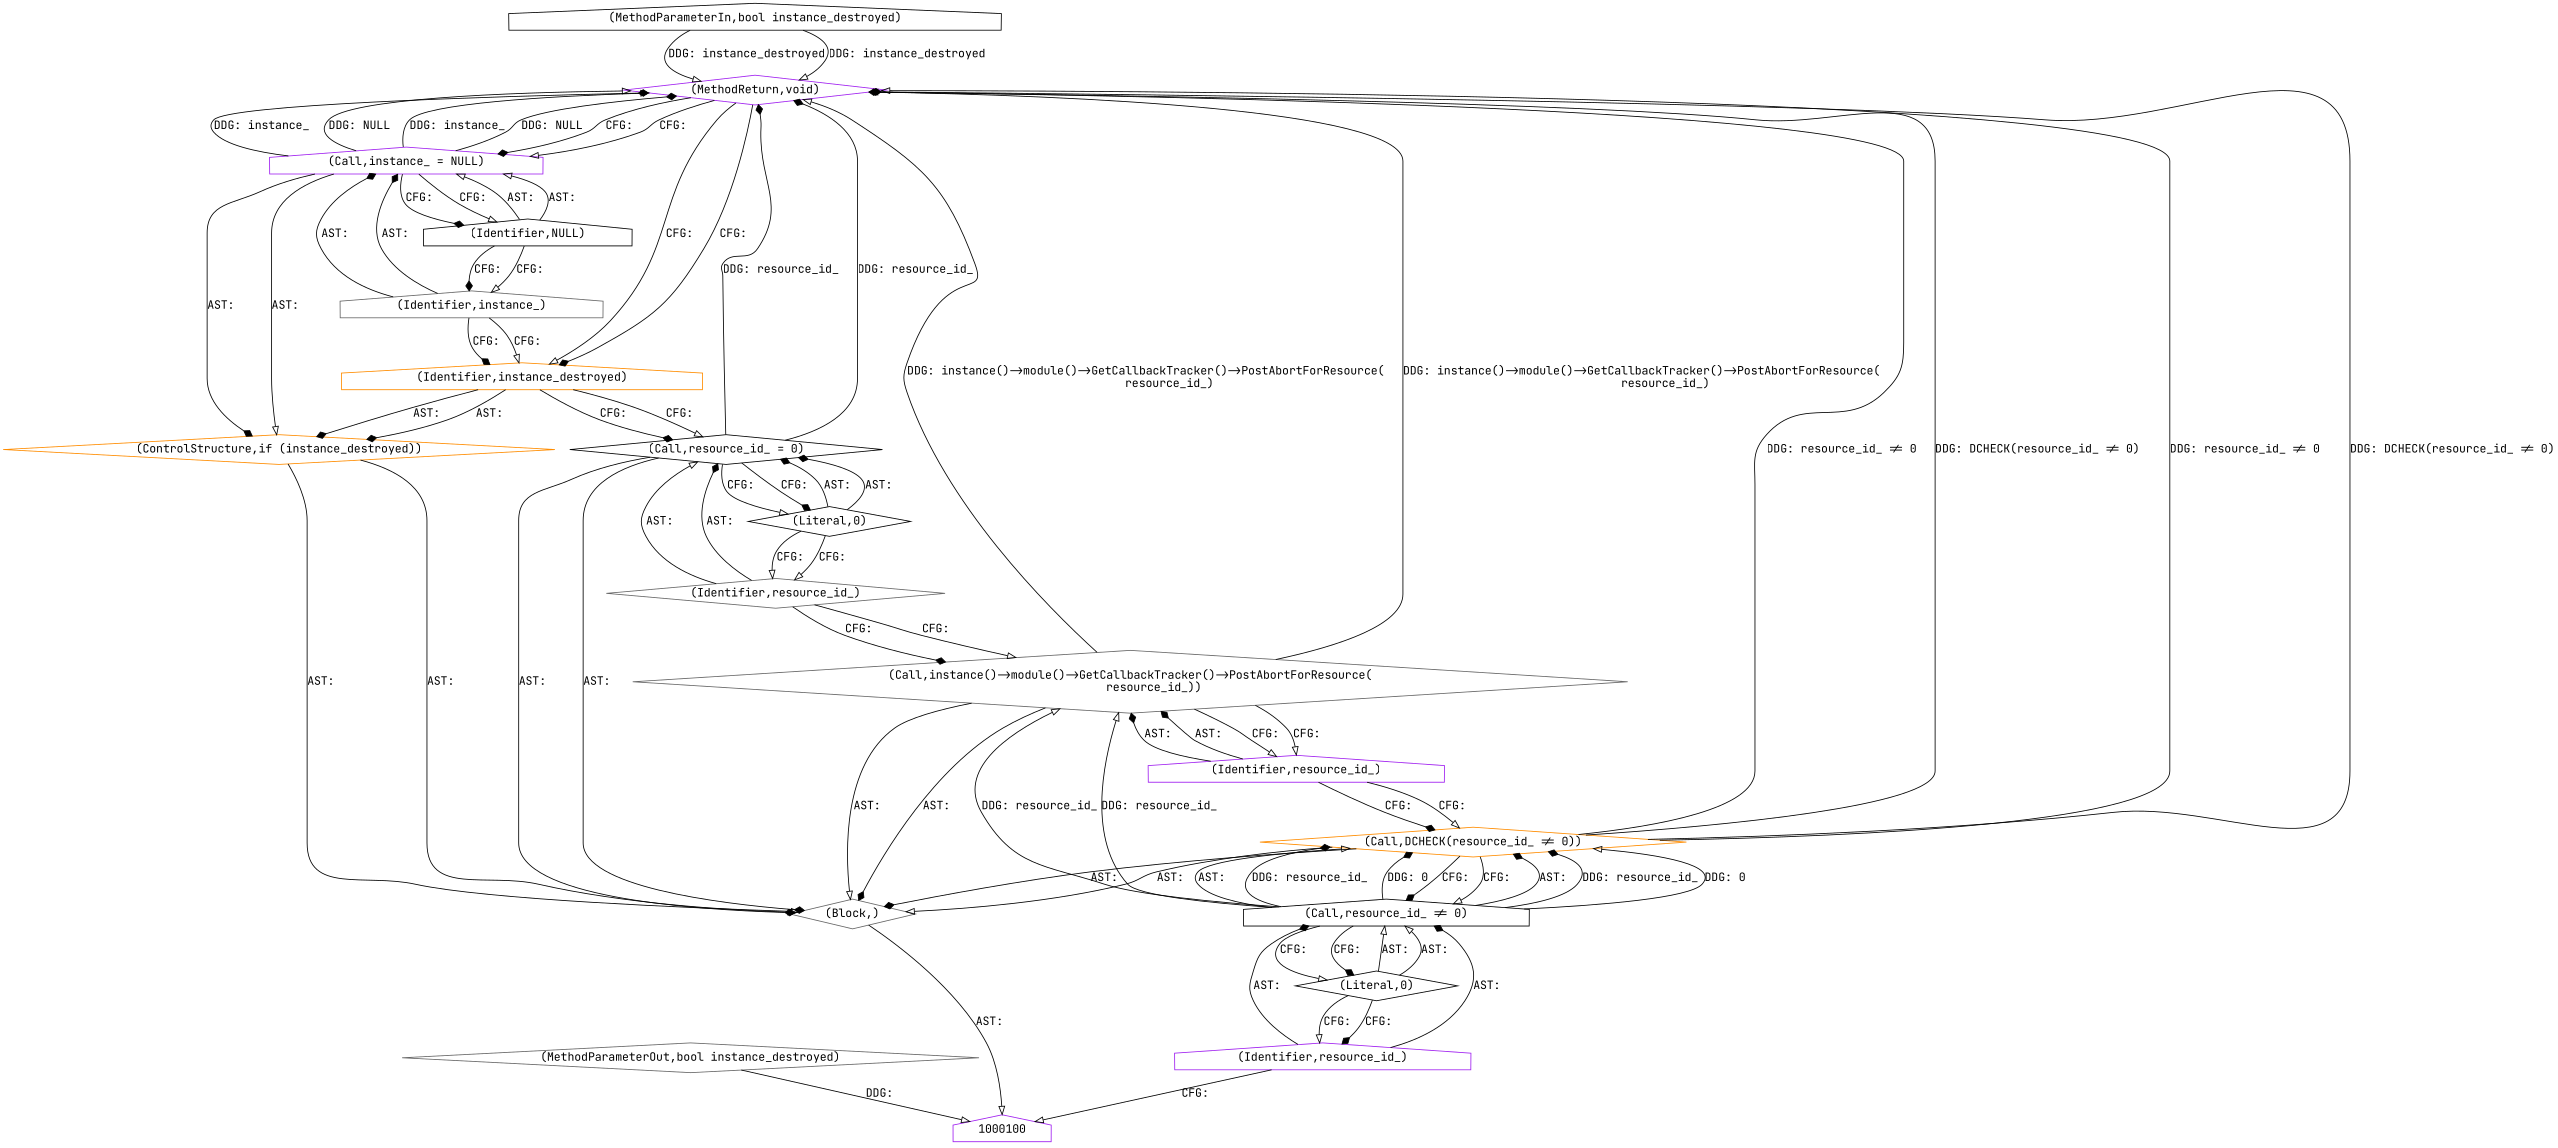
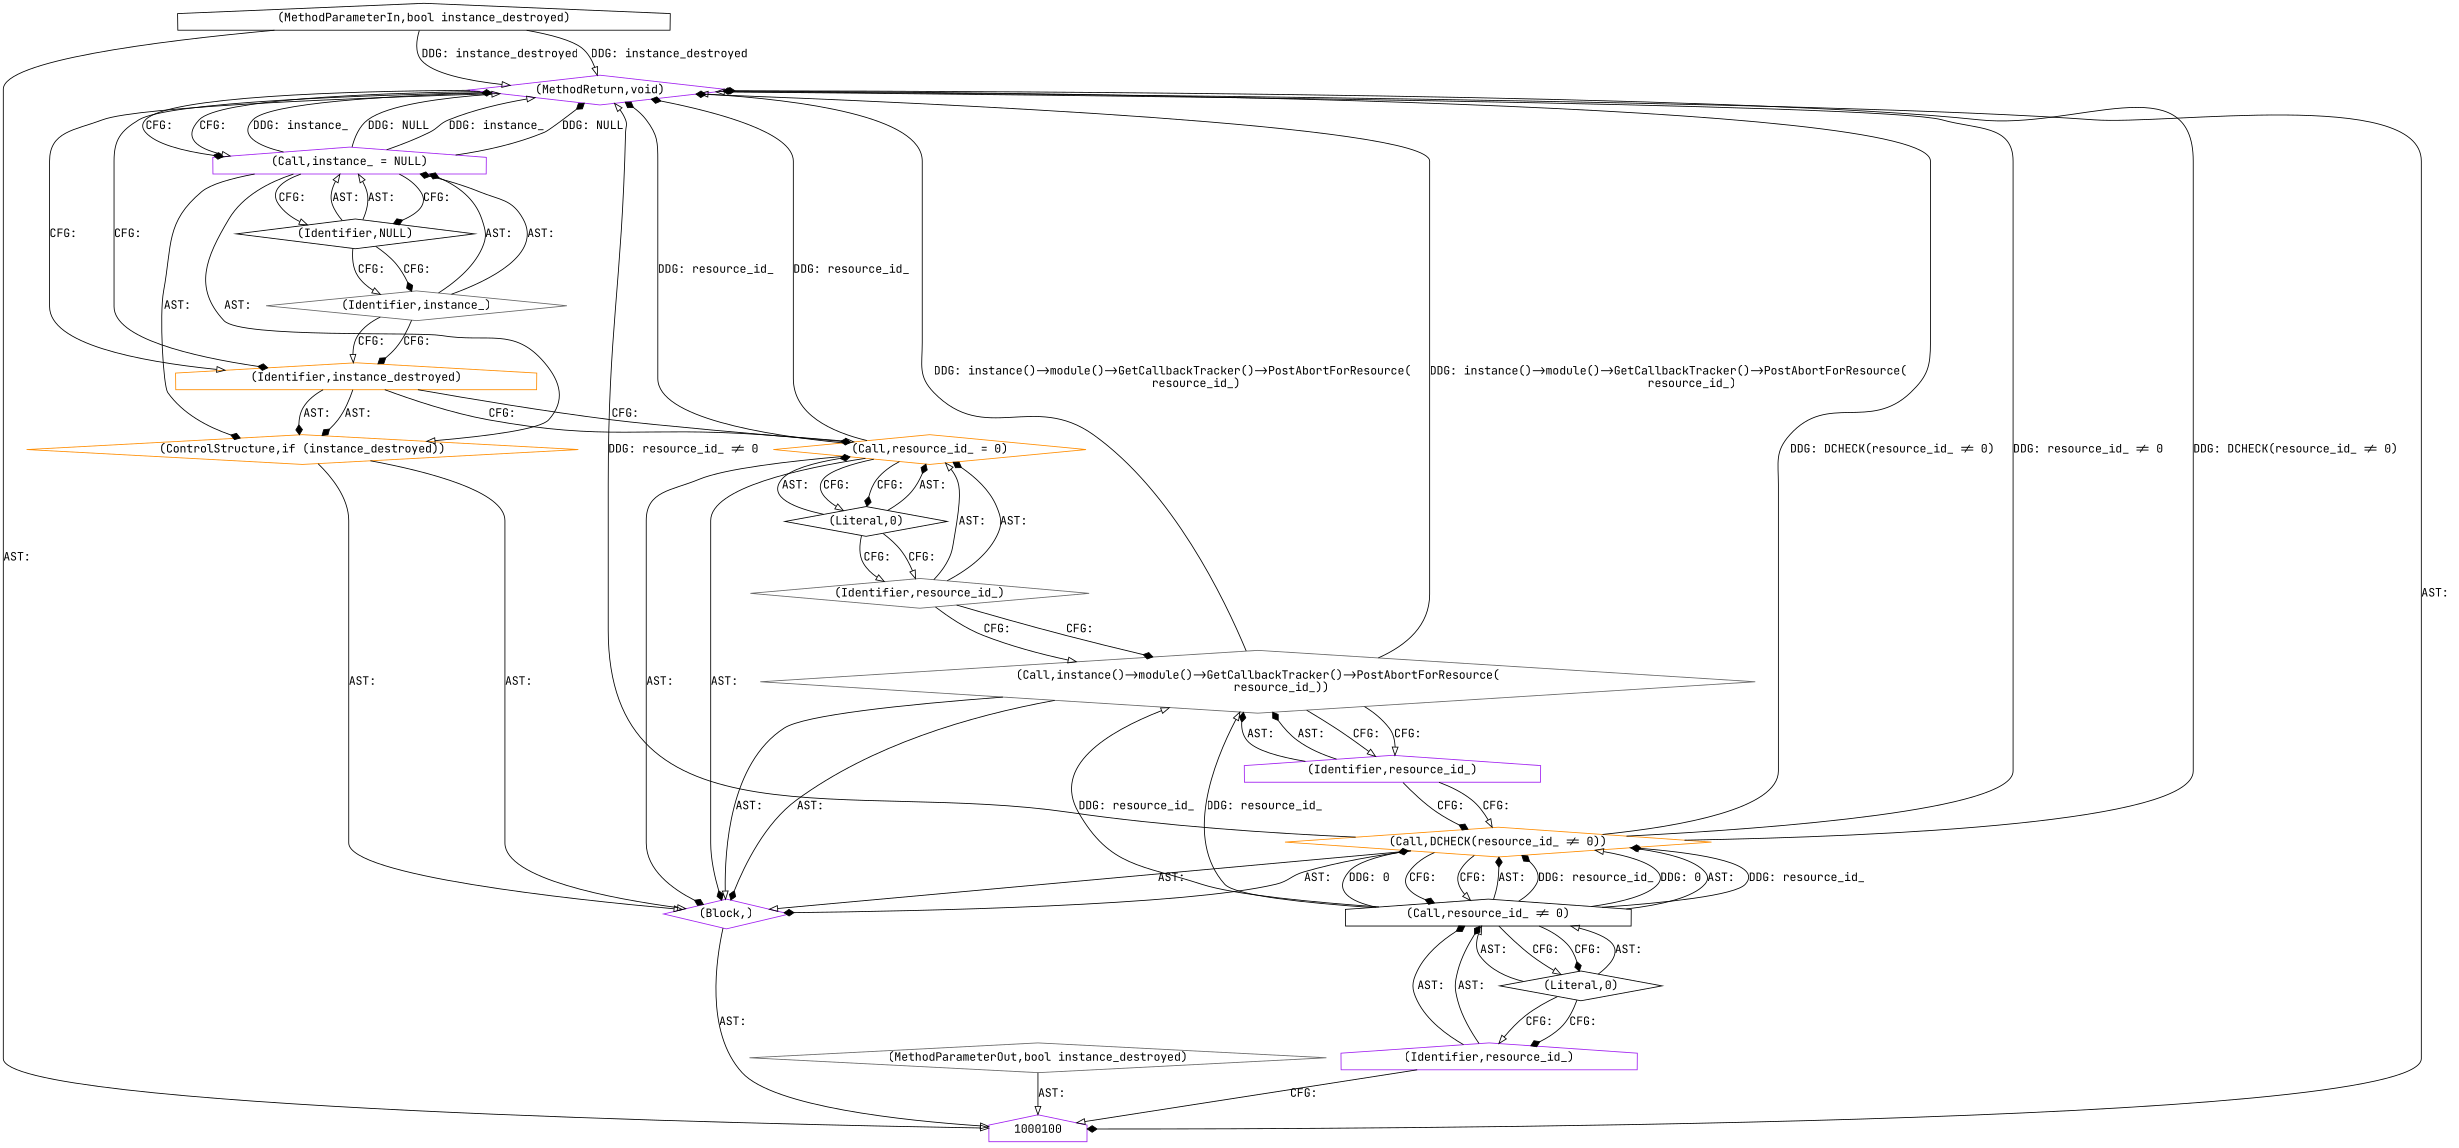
node "(Identifier,NULL)": shape house -> diamond
node "(Identifier,instance_)": shape house -> diamond
edge "(MethodReturn,void)" -> "1000100": added, label "AST:"
node "(Call,resource_id_ = 0)": color black -> darkorange
node "(Block,)": color gray40 -> purple
edge "(MethodParameterIn,bool instance_destroyed)" -> "1000100": added, label "AST:"
edge "(MethodParameterOut,bool instance_destroyed)" -> "1000100": label "DDG: " -> "AST: "
